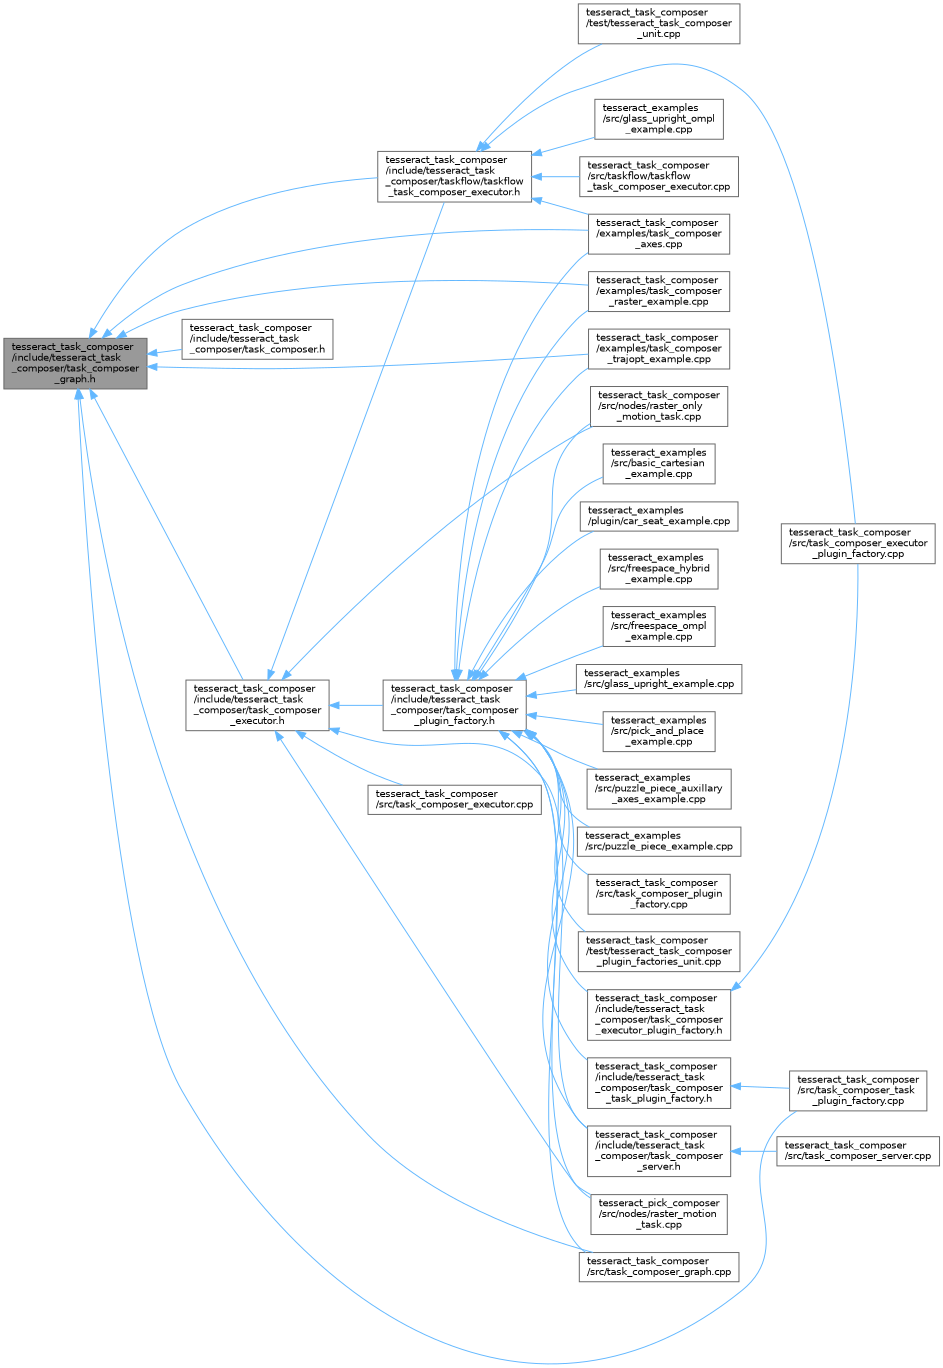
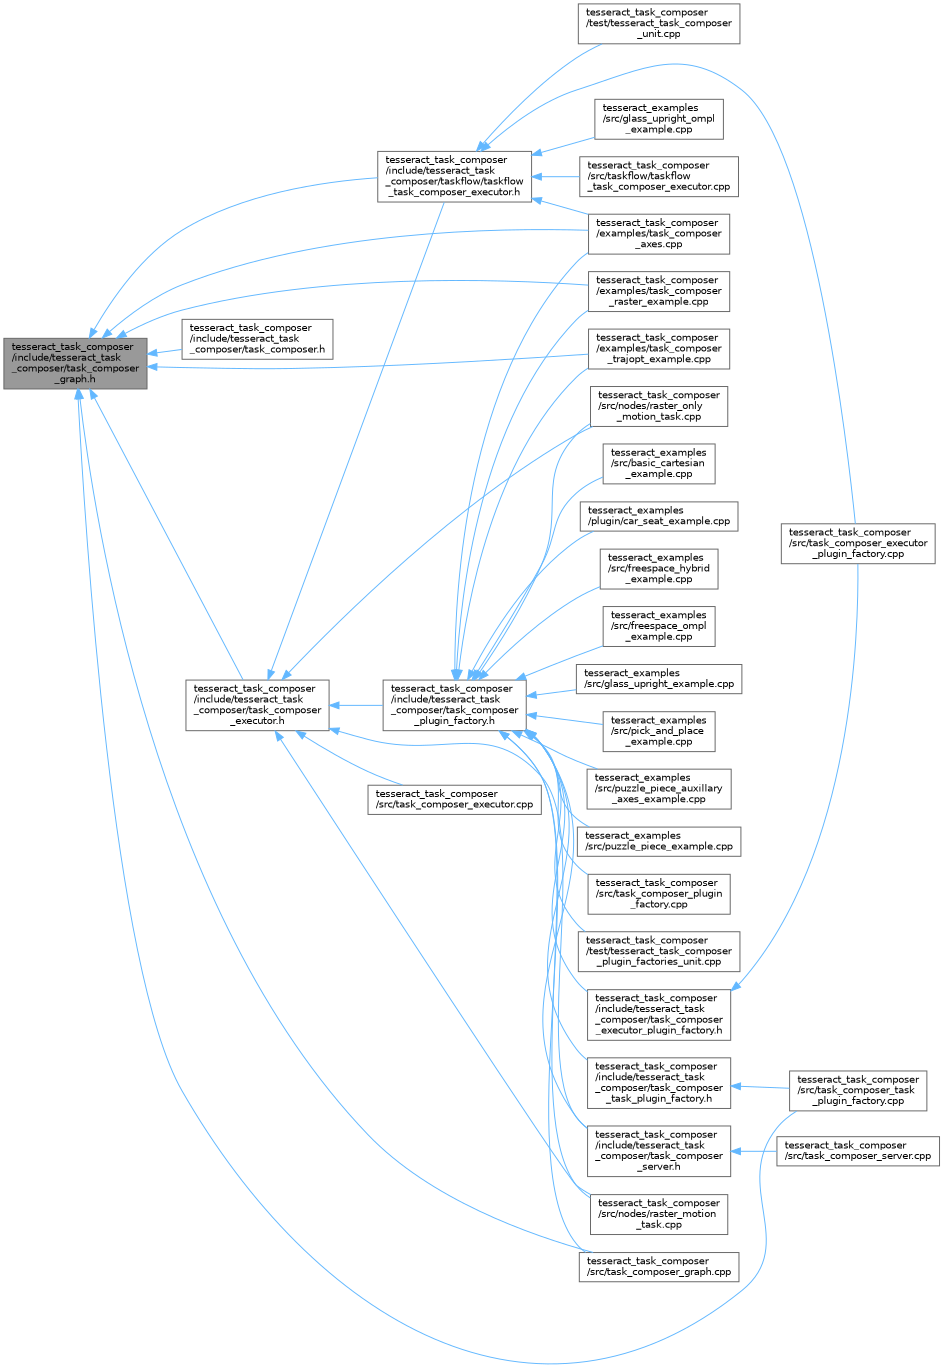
node "tesseract_pick_composer /src/nodes/raster_motion _task.cpp": label "tesseract_pick_composer /src/nodes/raster_motion _task.cpp" -> "tesseract_task_composer /src/nodes/raster_motion _task.cpp"
